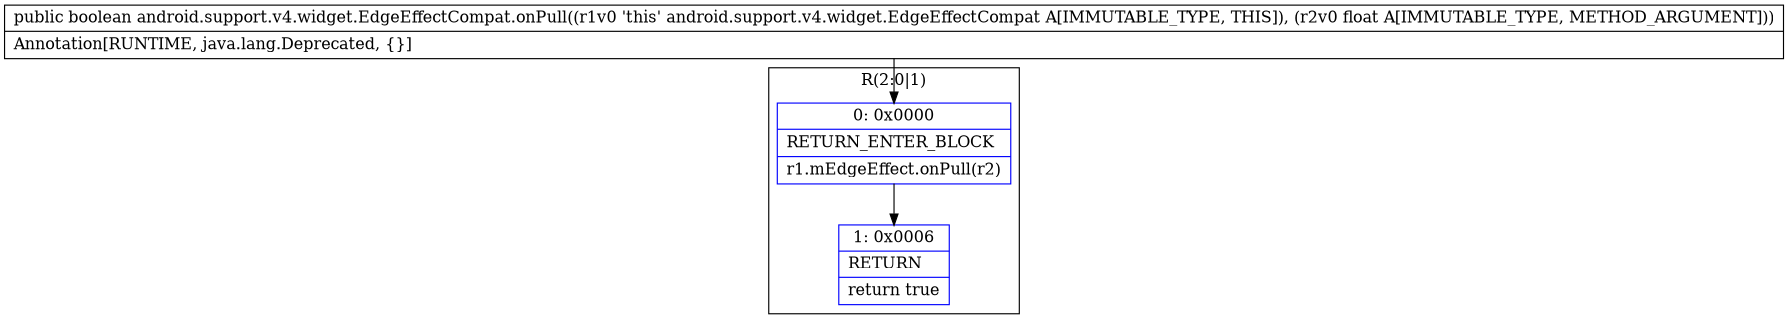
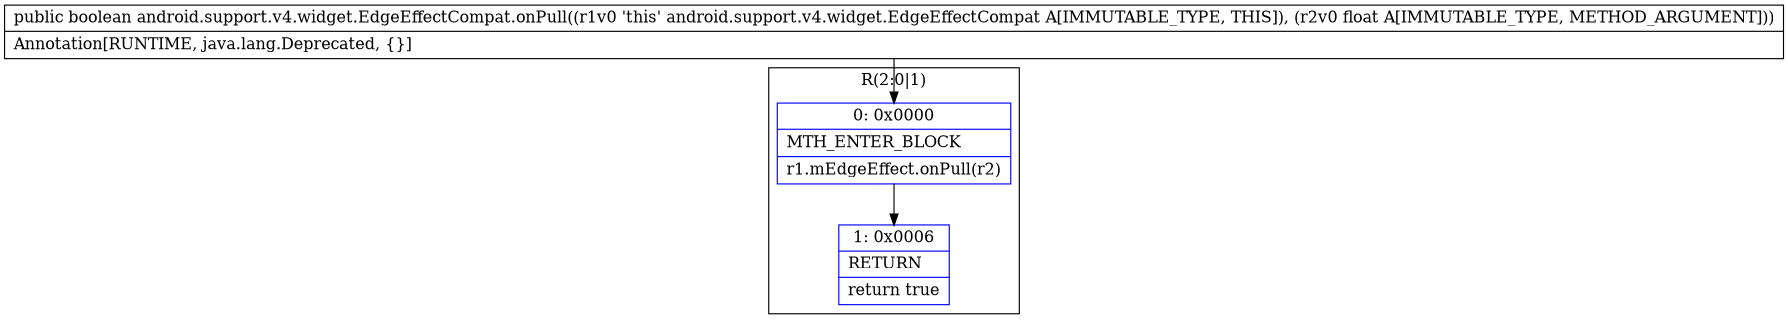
node "0: 0x0000": text "RETURN_ENTER_BLOCK" -> "MTH_ENTER_BLOCK"
